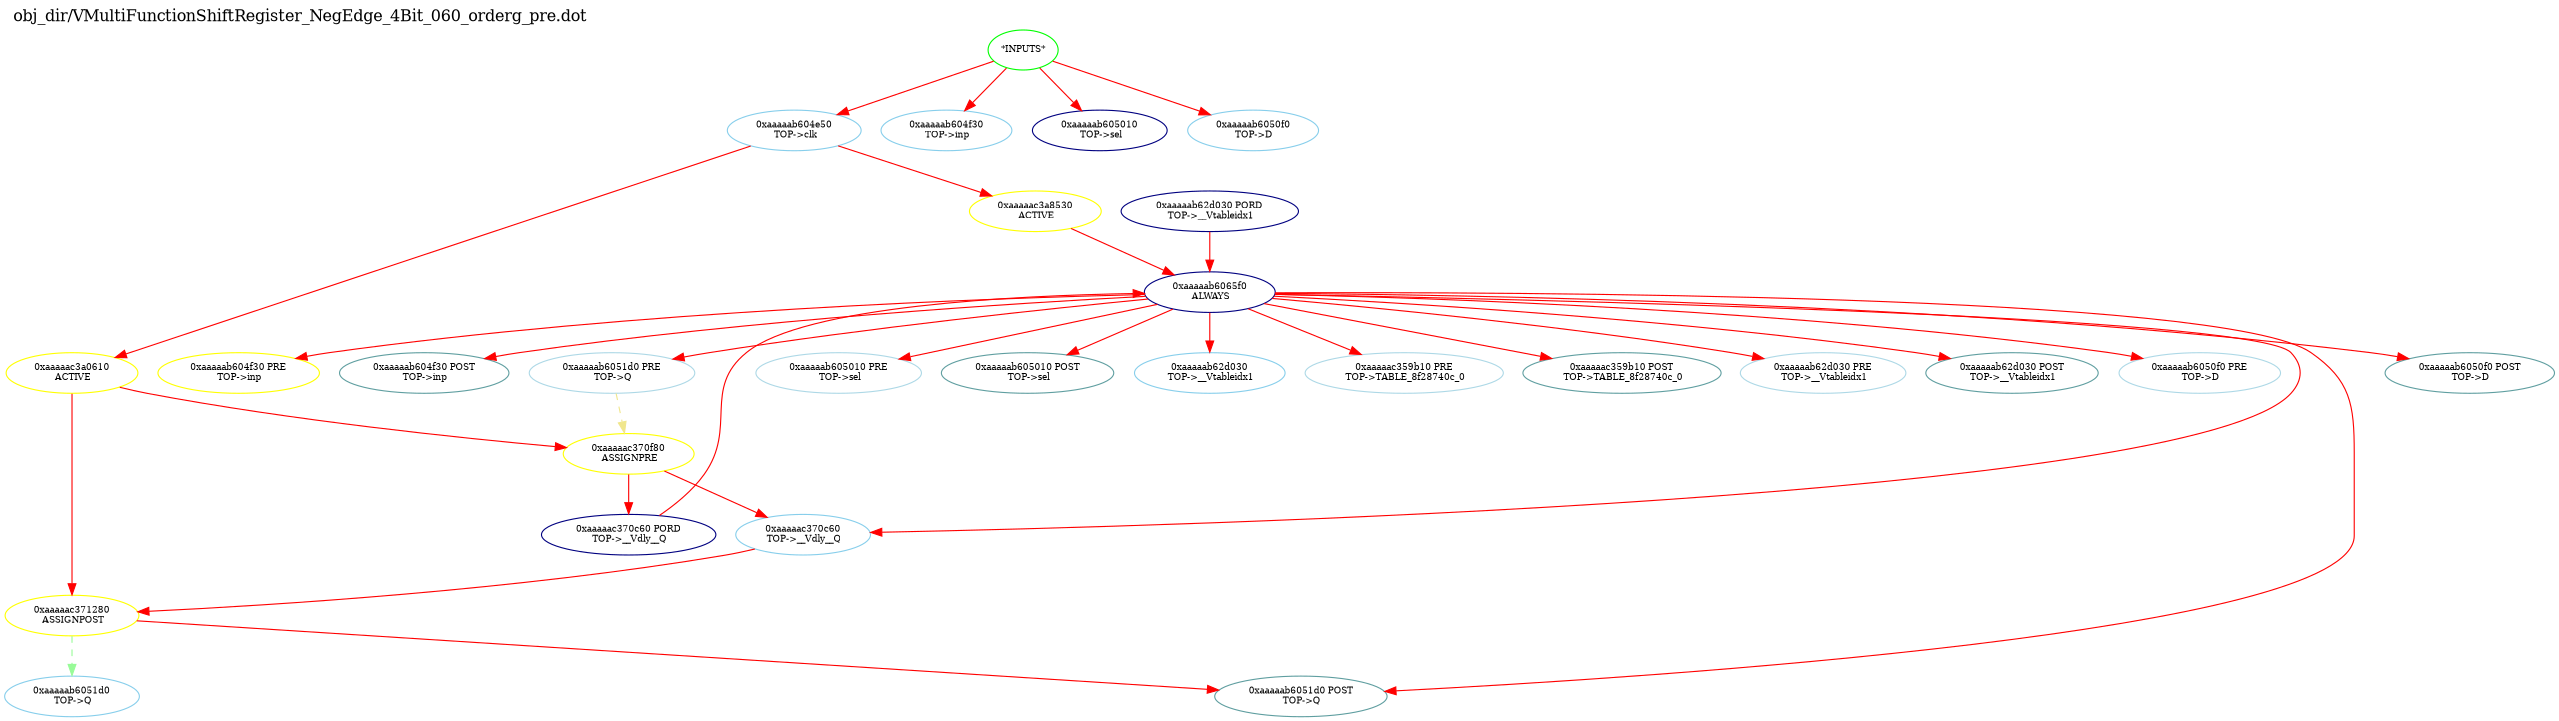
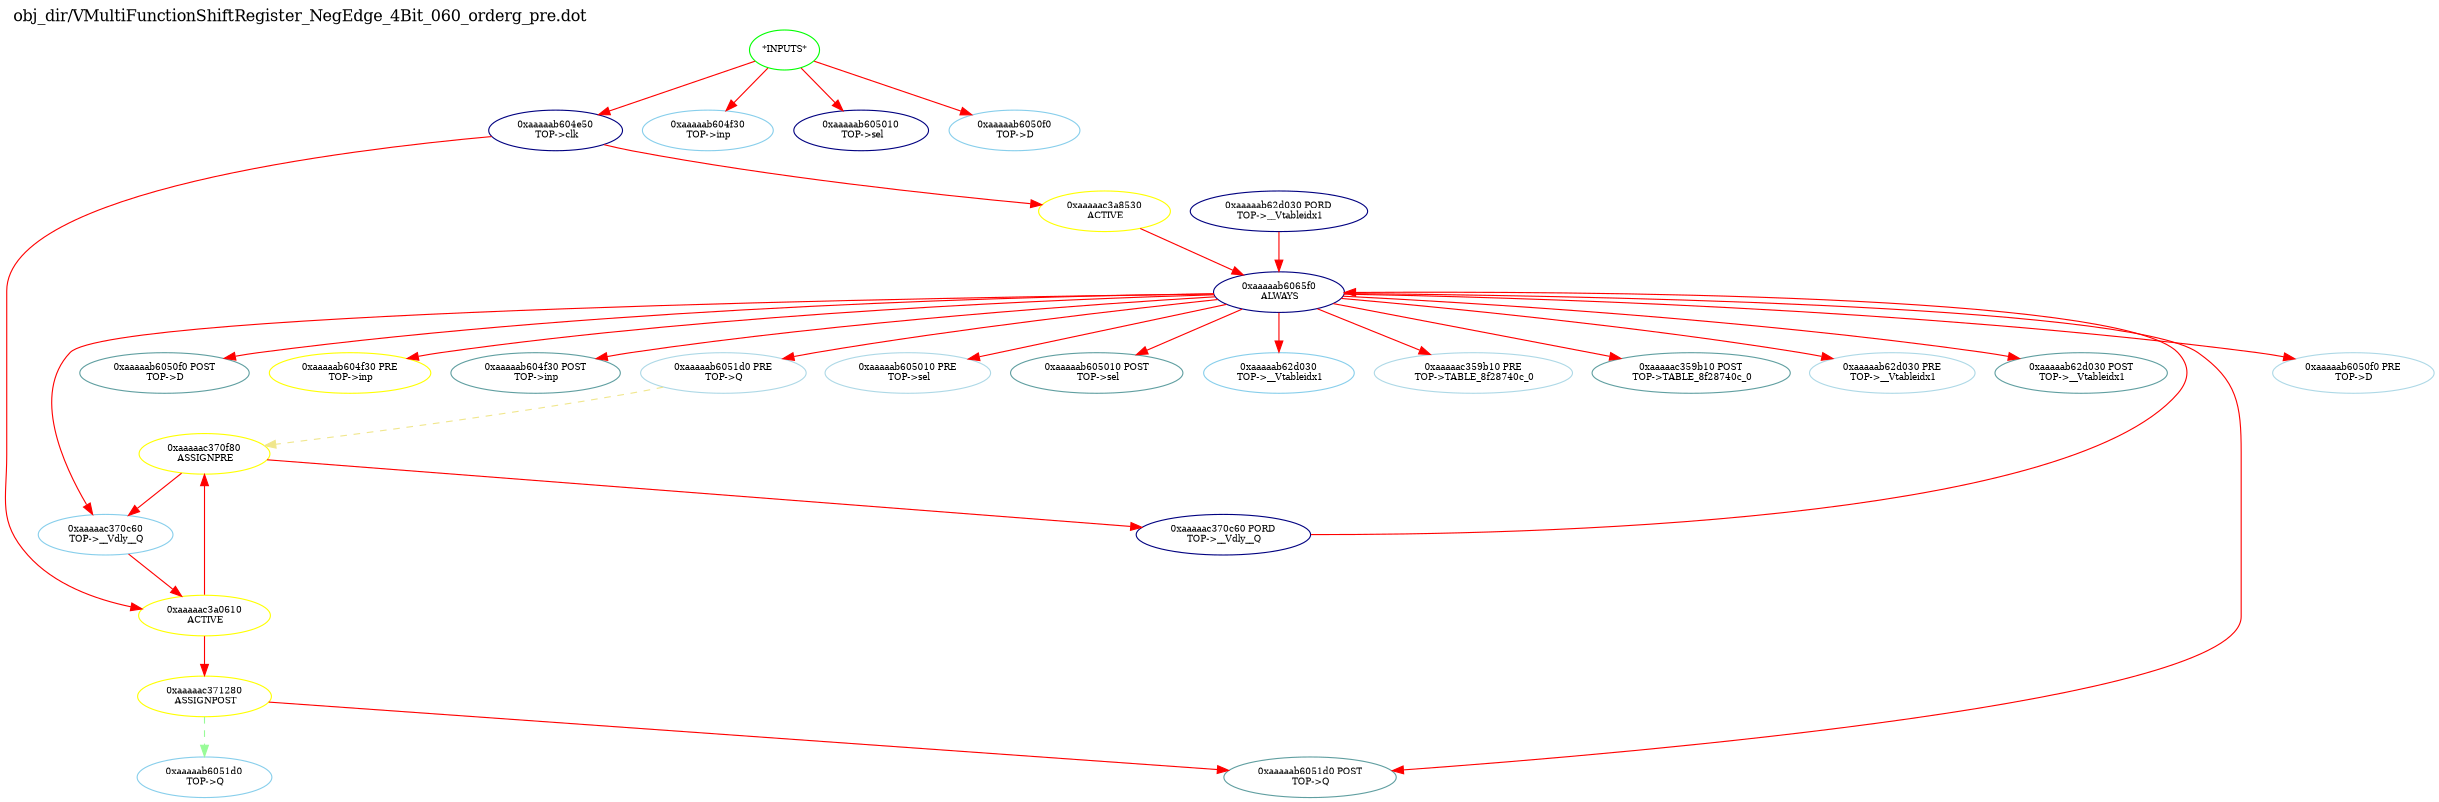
node "0xaaaaab604e50 TOP->clk": color skyblue -> NavyBlue
edge "0xaaaaac370c60 TOP->__Vdly__Q" -> "0xaaaaac371280 ASSIGNPOST": now "0xaaaaac370c60 TOP->__Vdly__Q" -> "0xaaaaac3a0610 ACTIVE"
